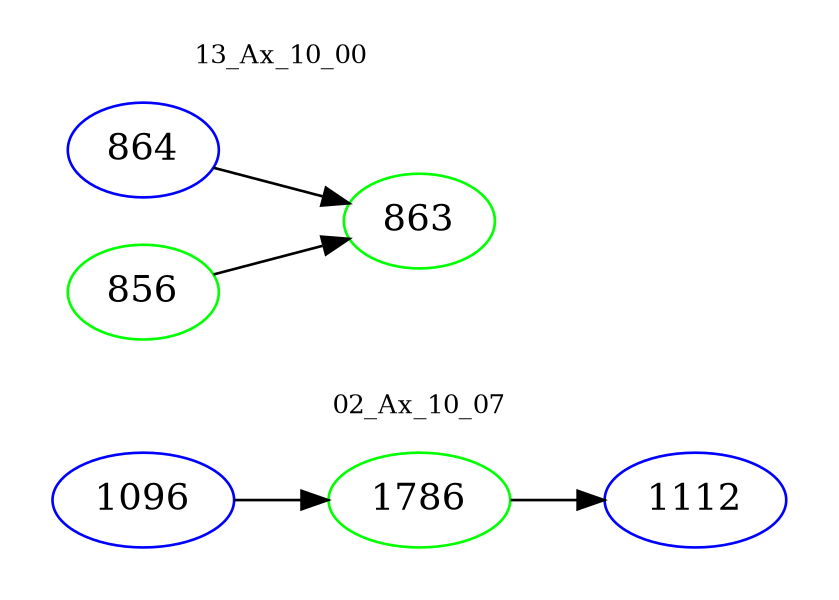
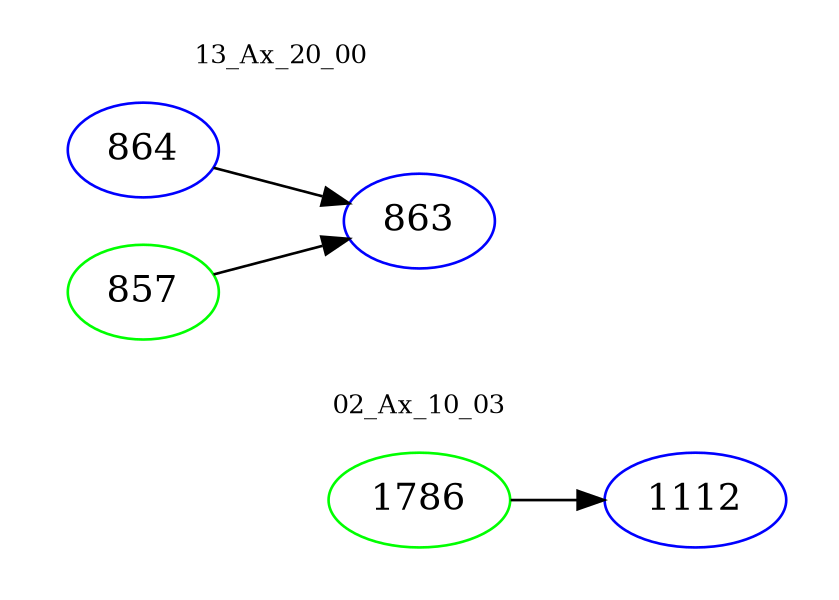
cluster "13_Ax_10_00": label "13_Ax_10_00" -> "13_Ax_20_00"
node "863": color green -> blue
node "856": label "856" -> "857"
cluster "02_Ax_10_07": label "02_Ax_10_07" -> "02_Ax_10_03"
node "1096": removed
